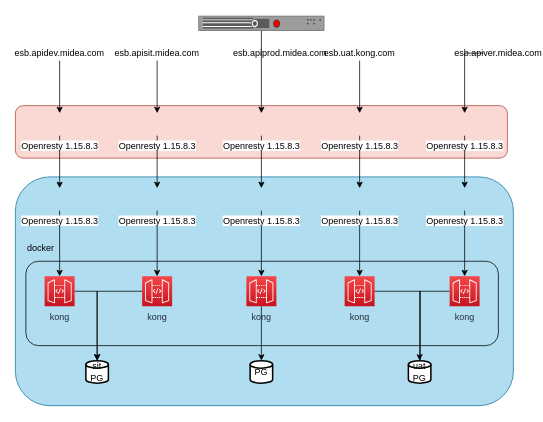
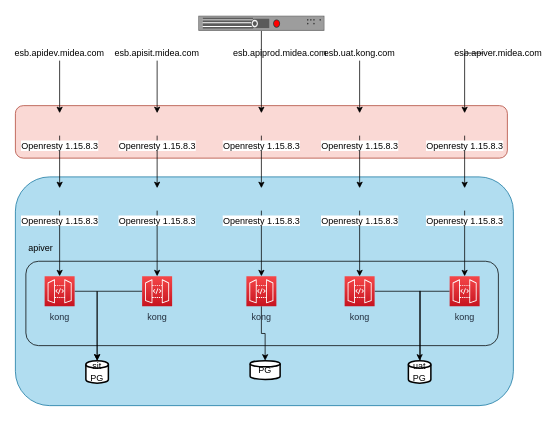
node "docker": label "docker" -> "apiver"
node "PG": size 23x23 -> 30x19
